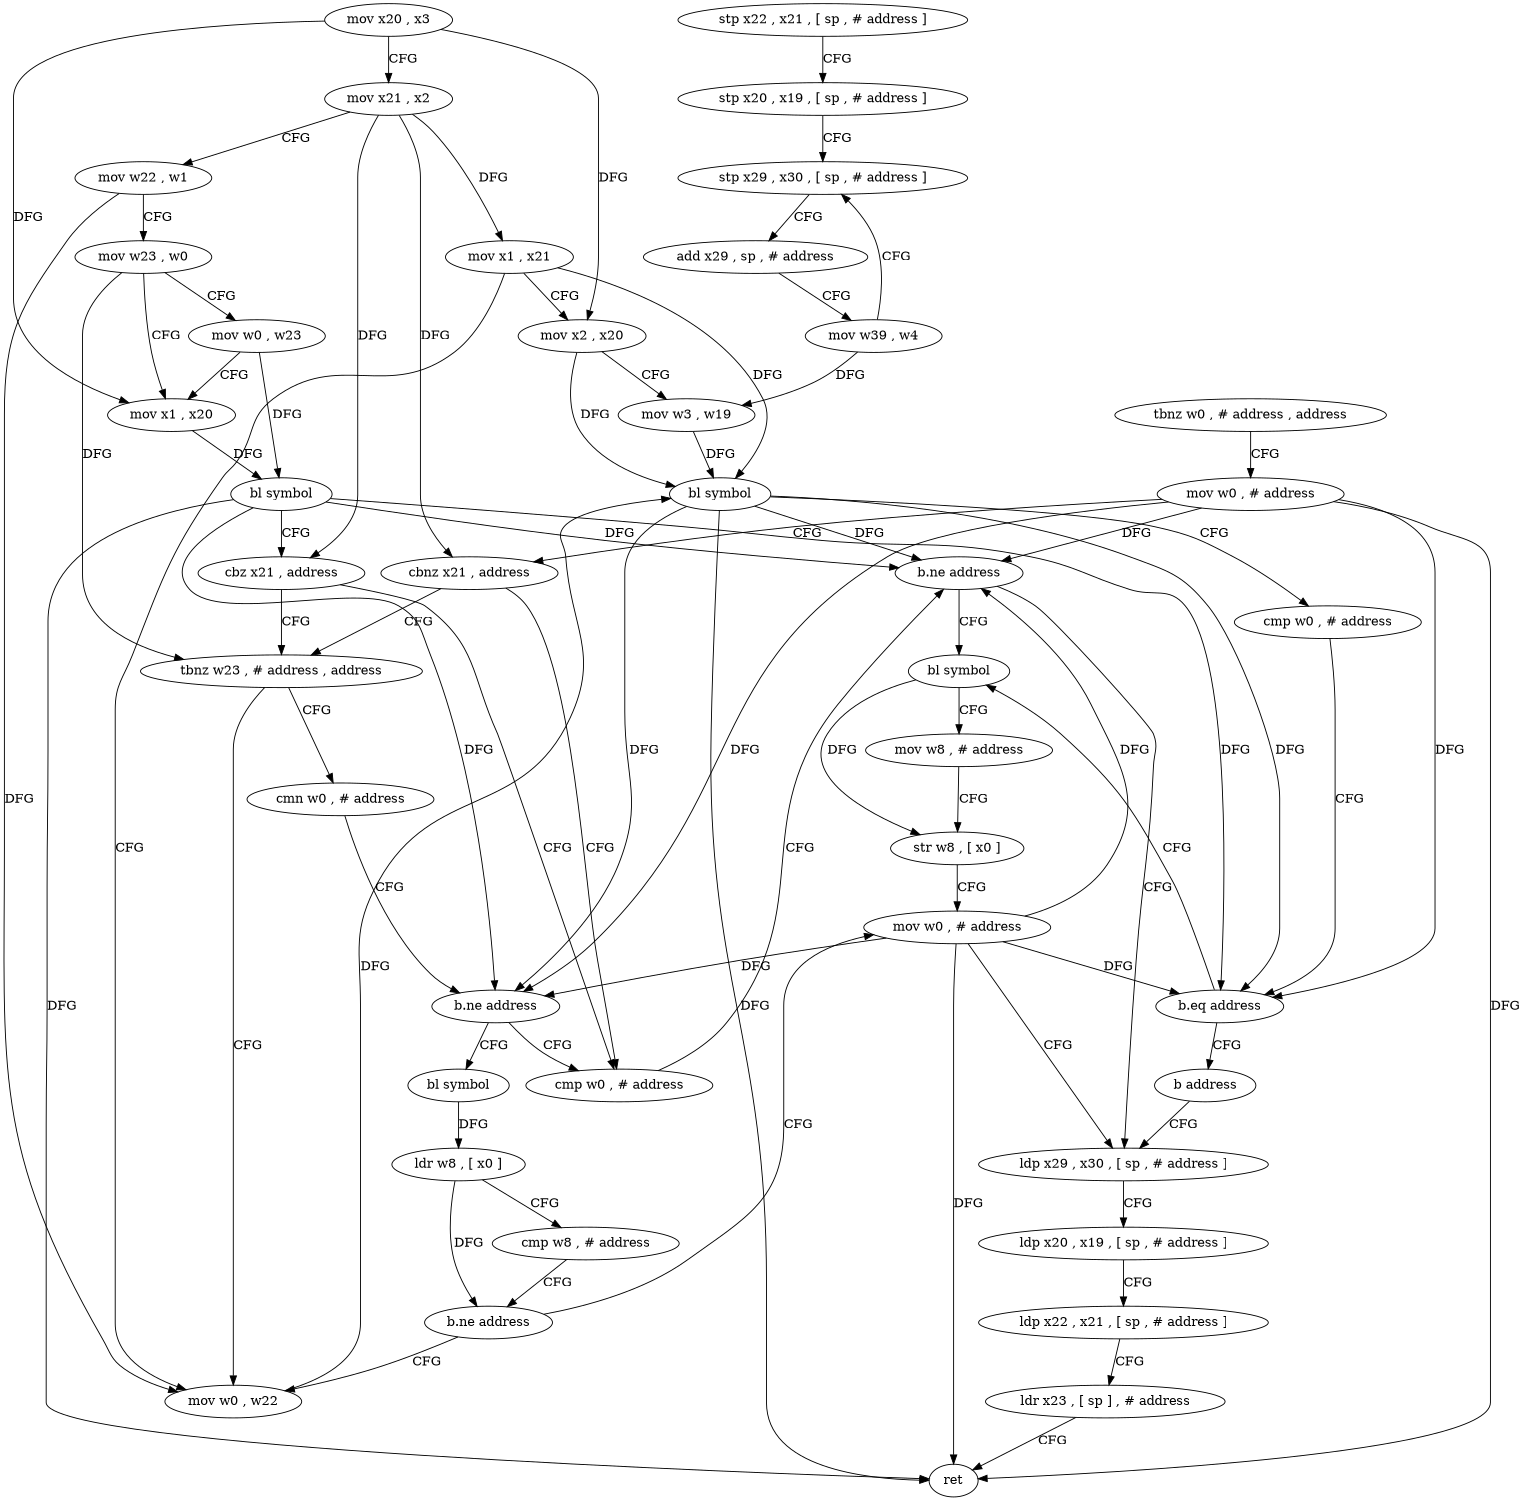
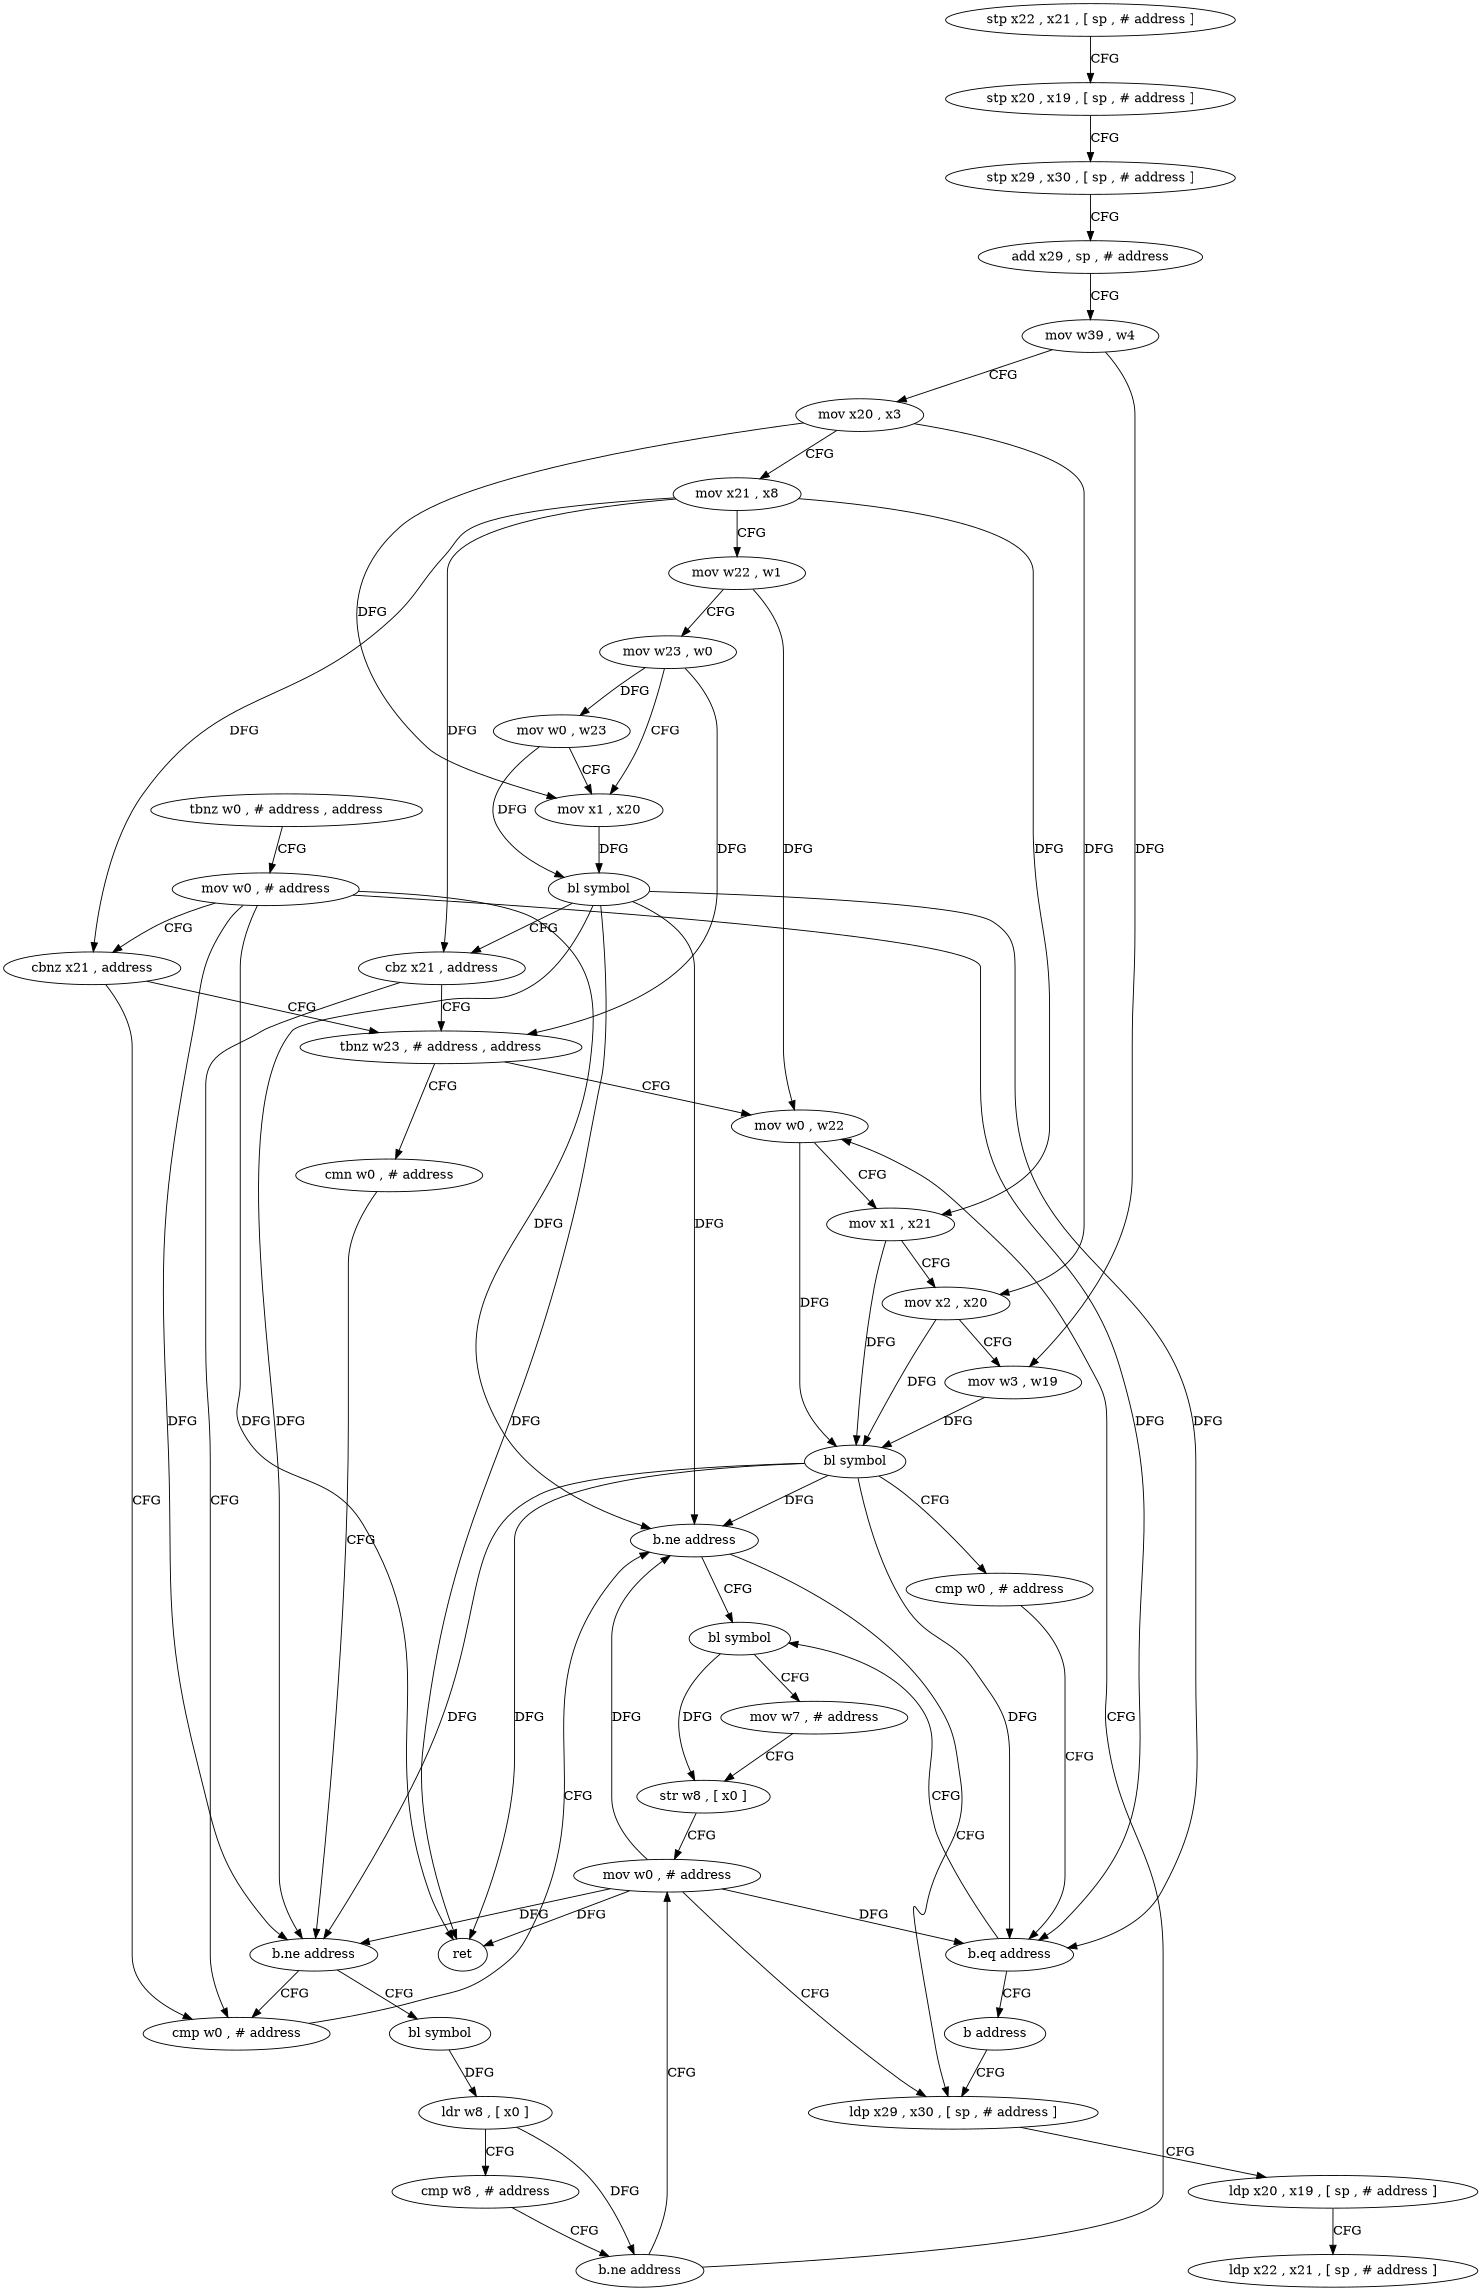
node "mov x21 , x2": label "mov x21 , x2" -> "mov x21 , x8"
edge "mov w39 , w4" -> "stp x29 , x30 , [ sp , # address ]": now "mov w39 , w4" -> "mov x20 , x3"
edge "mov w23 , w0" -> "mov w0 , w23": label "CFG" -> "DFG"
edge "mov x1 , x21" -> "mov w0 , w22": reversed
node "mov w8 , # address": label "mov w8 , # address" -> "mov w7 , # address"
node "ldr x23 , [ sp ] , # address": removed
